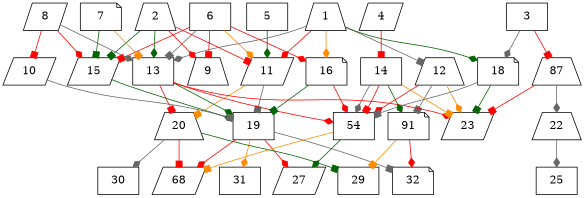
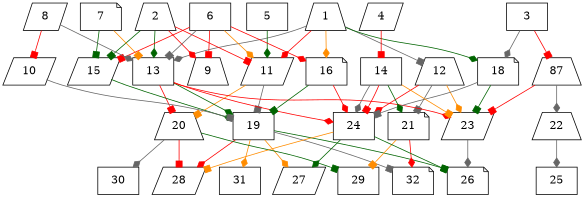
edge "8" -> "15": removed
node "54": label "54" -> "24"
node "91": label "91" -> "21"
edge "19" -> "27": color red -> darkorange
node "68": label "68" -> "28"
node "26": added
